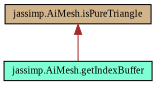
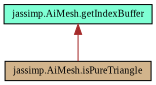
edge "jassimp.AiMesh.getIndexBuffer" -> "jassimp.AiMesh.isPureTriangle": reversed
